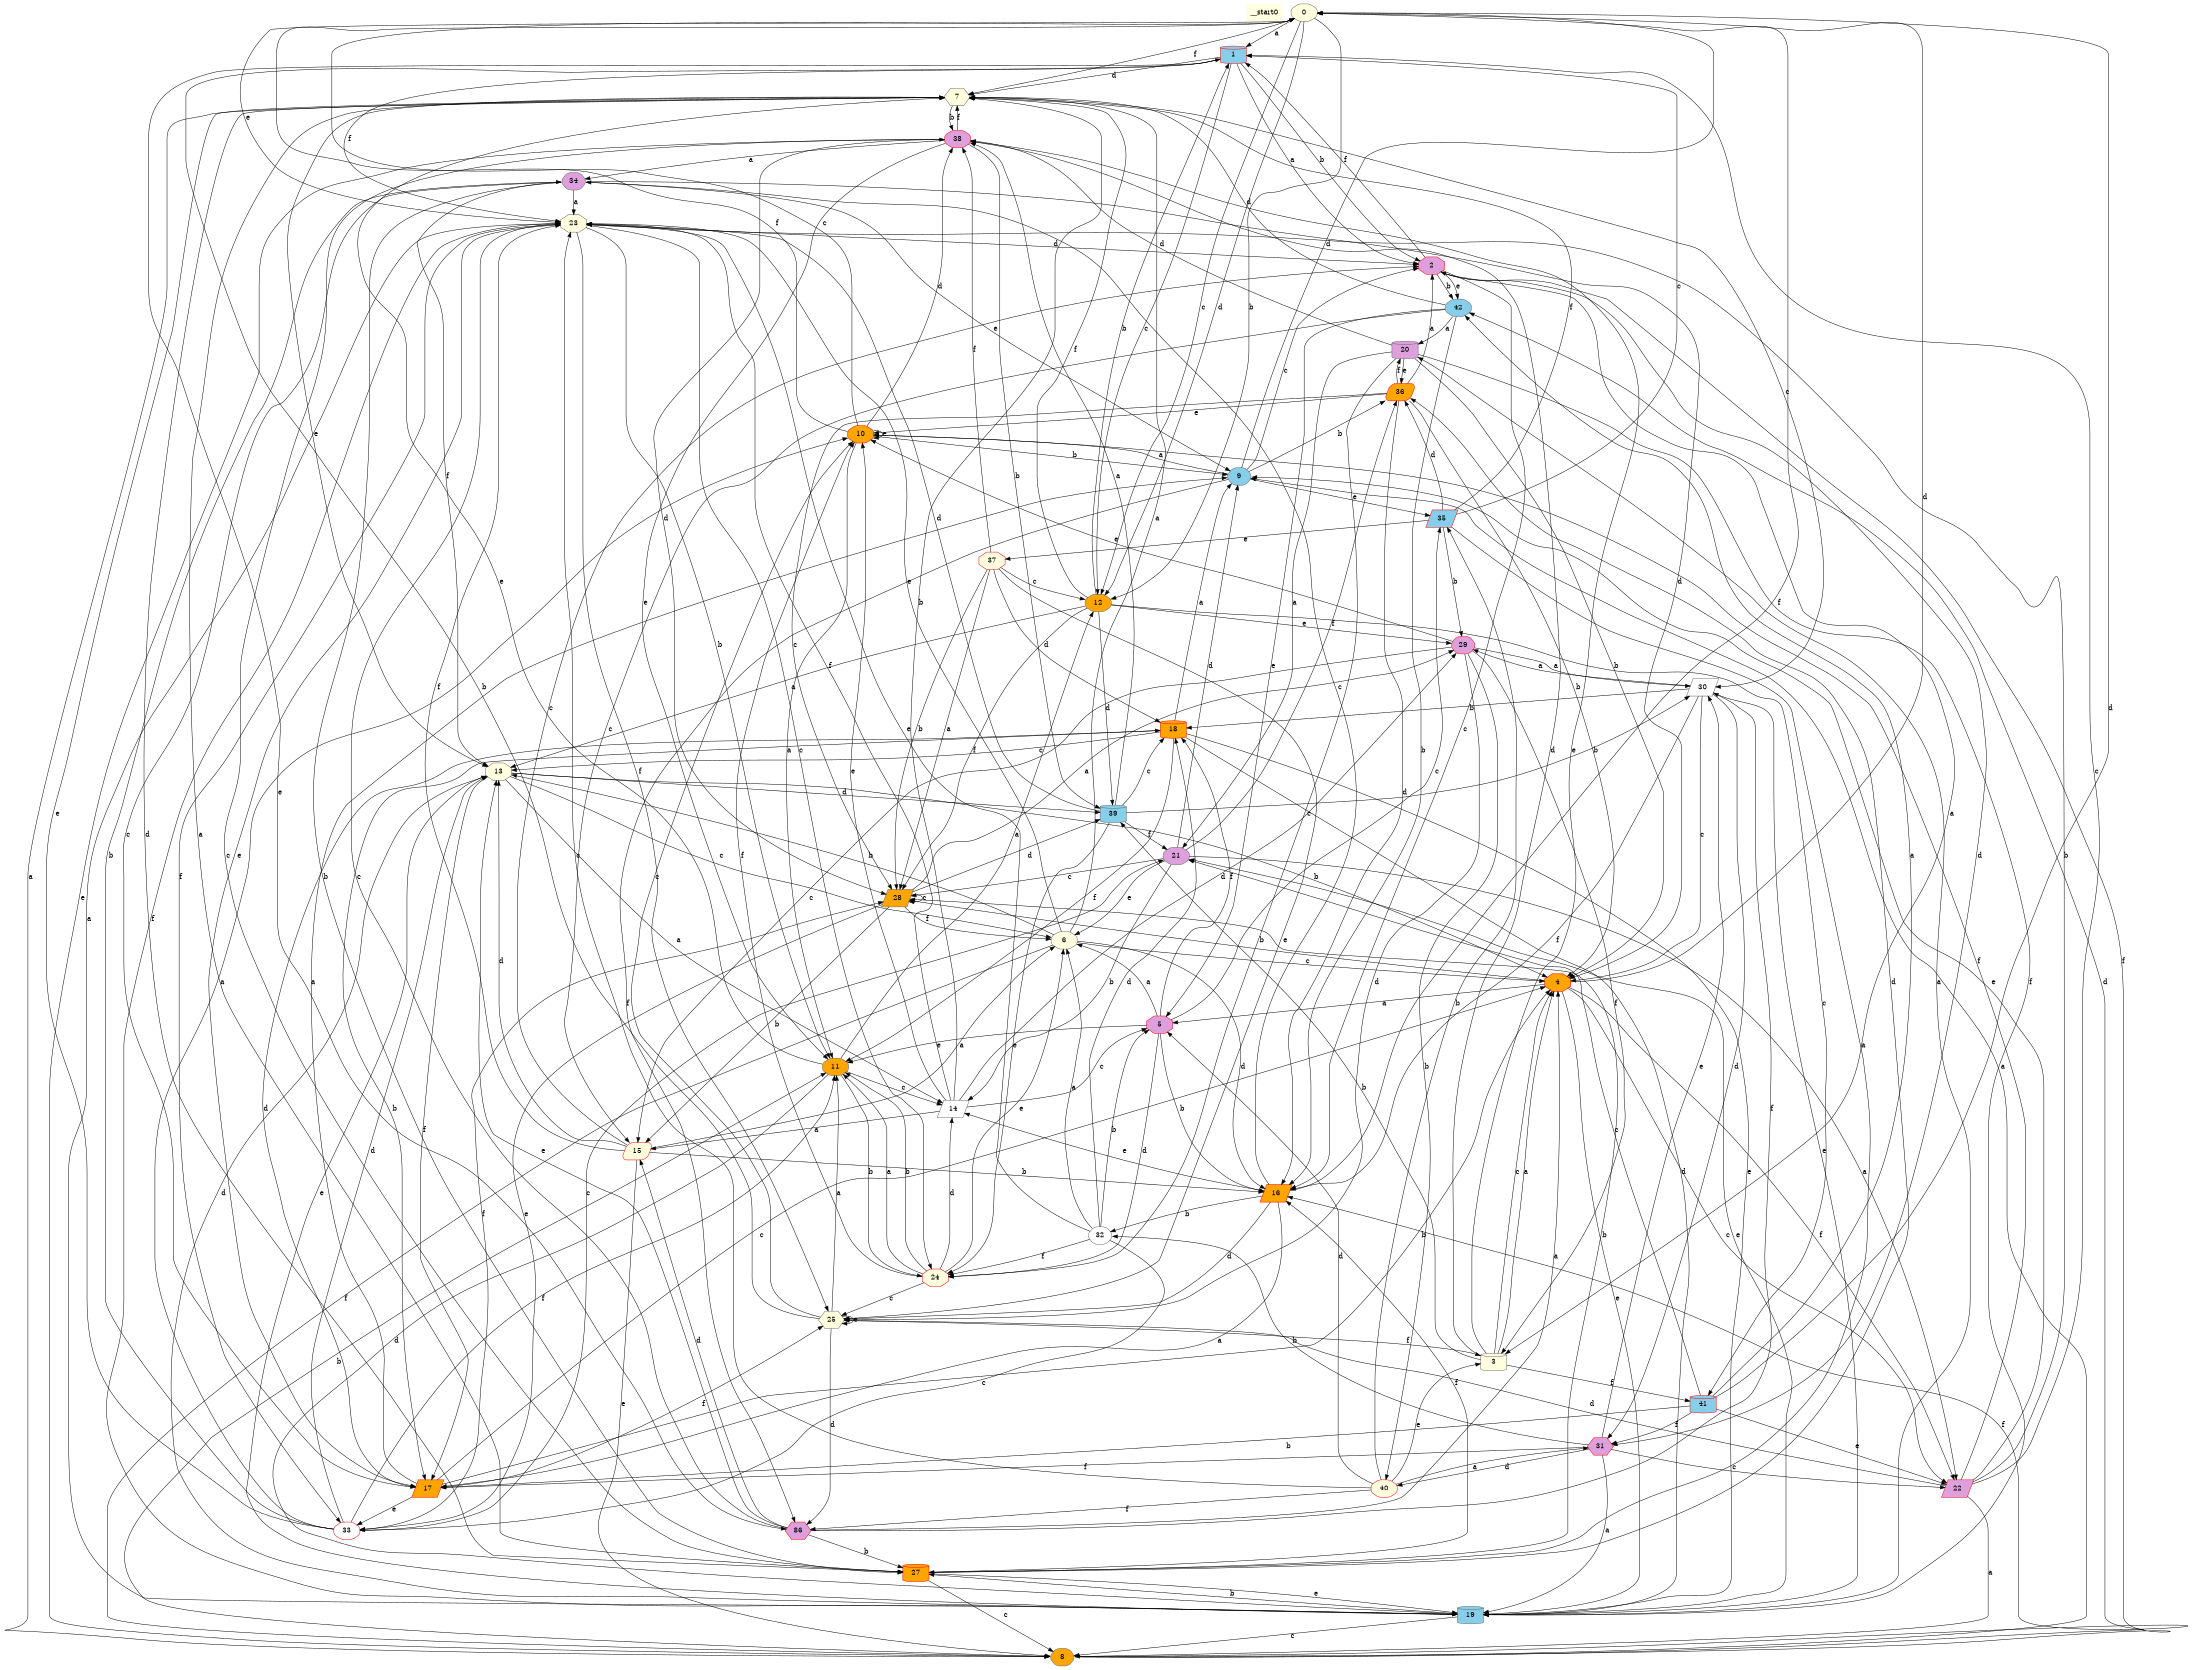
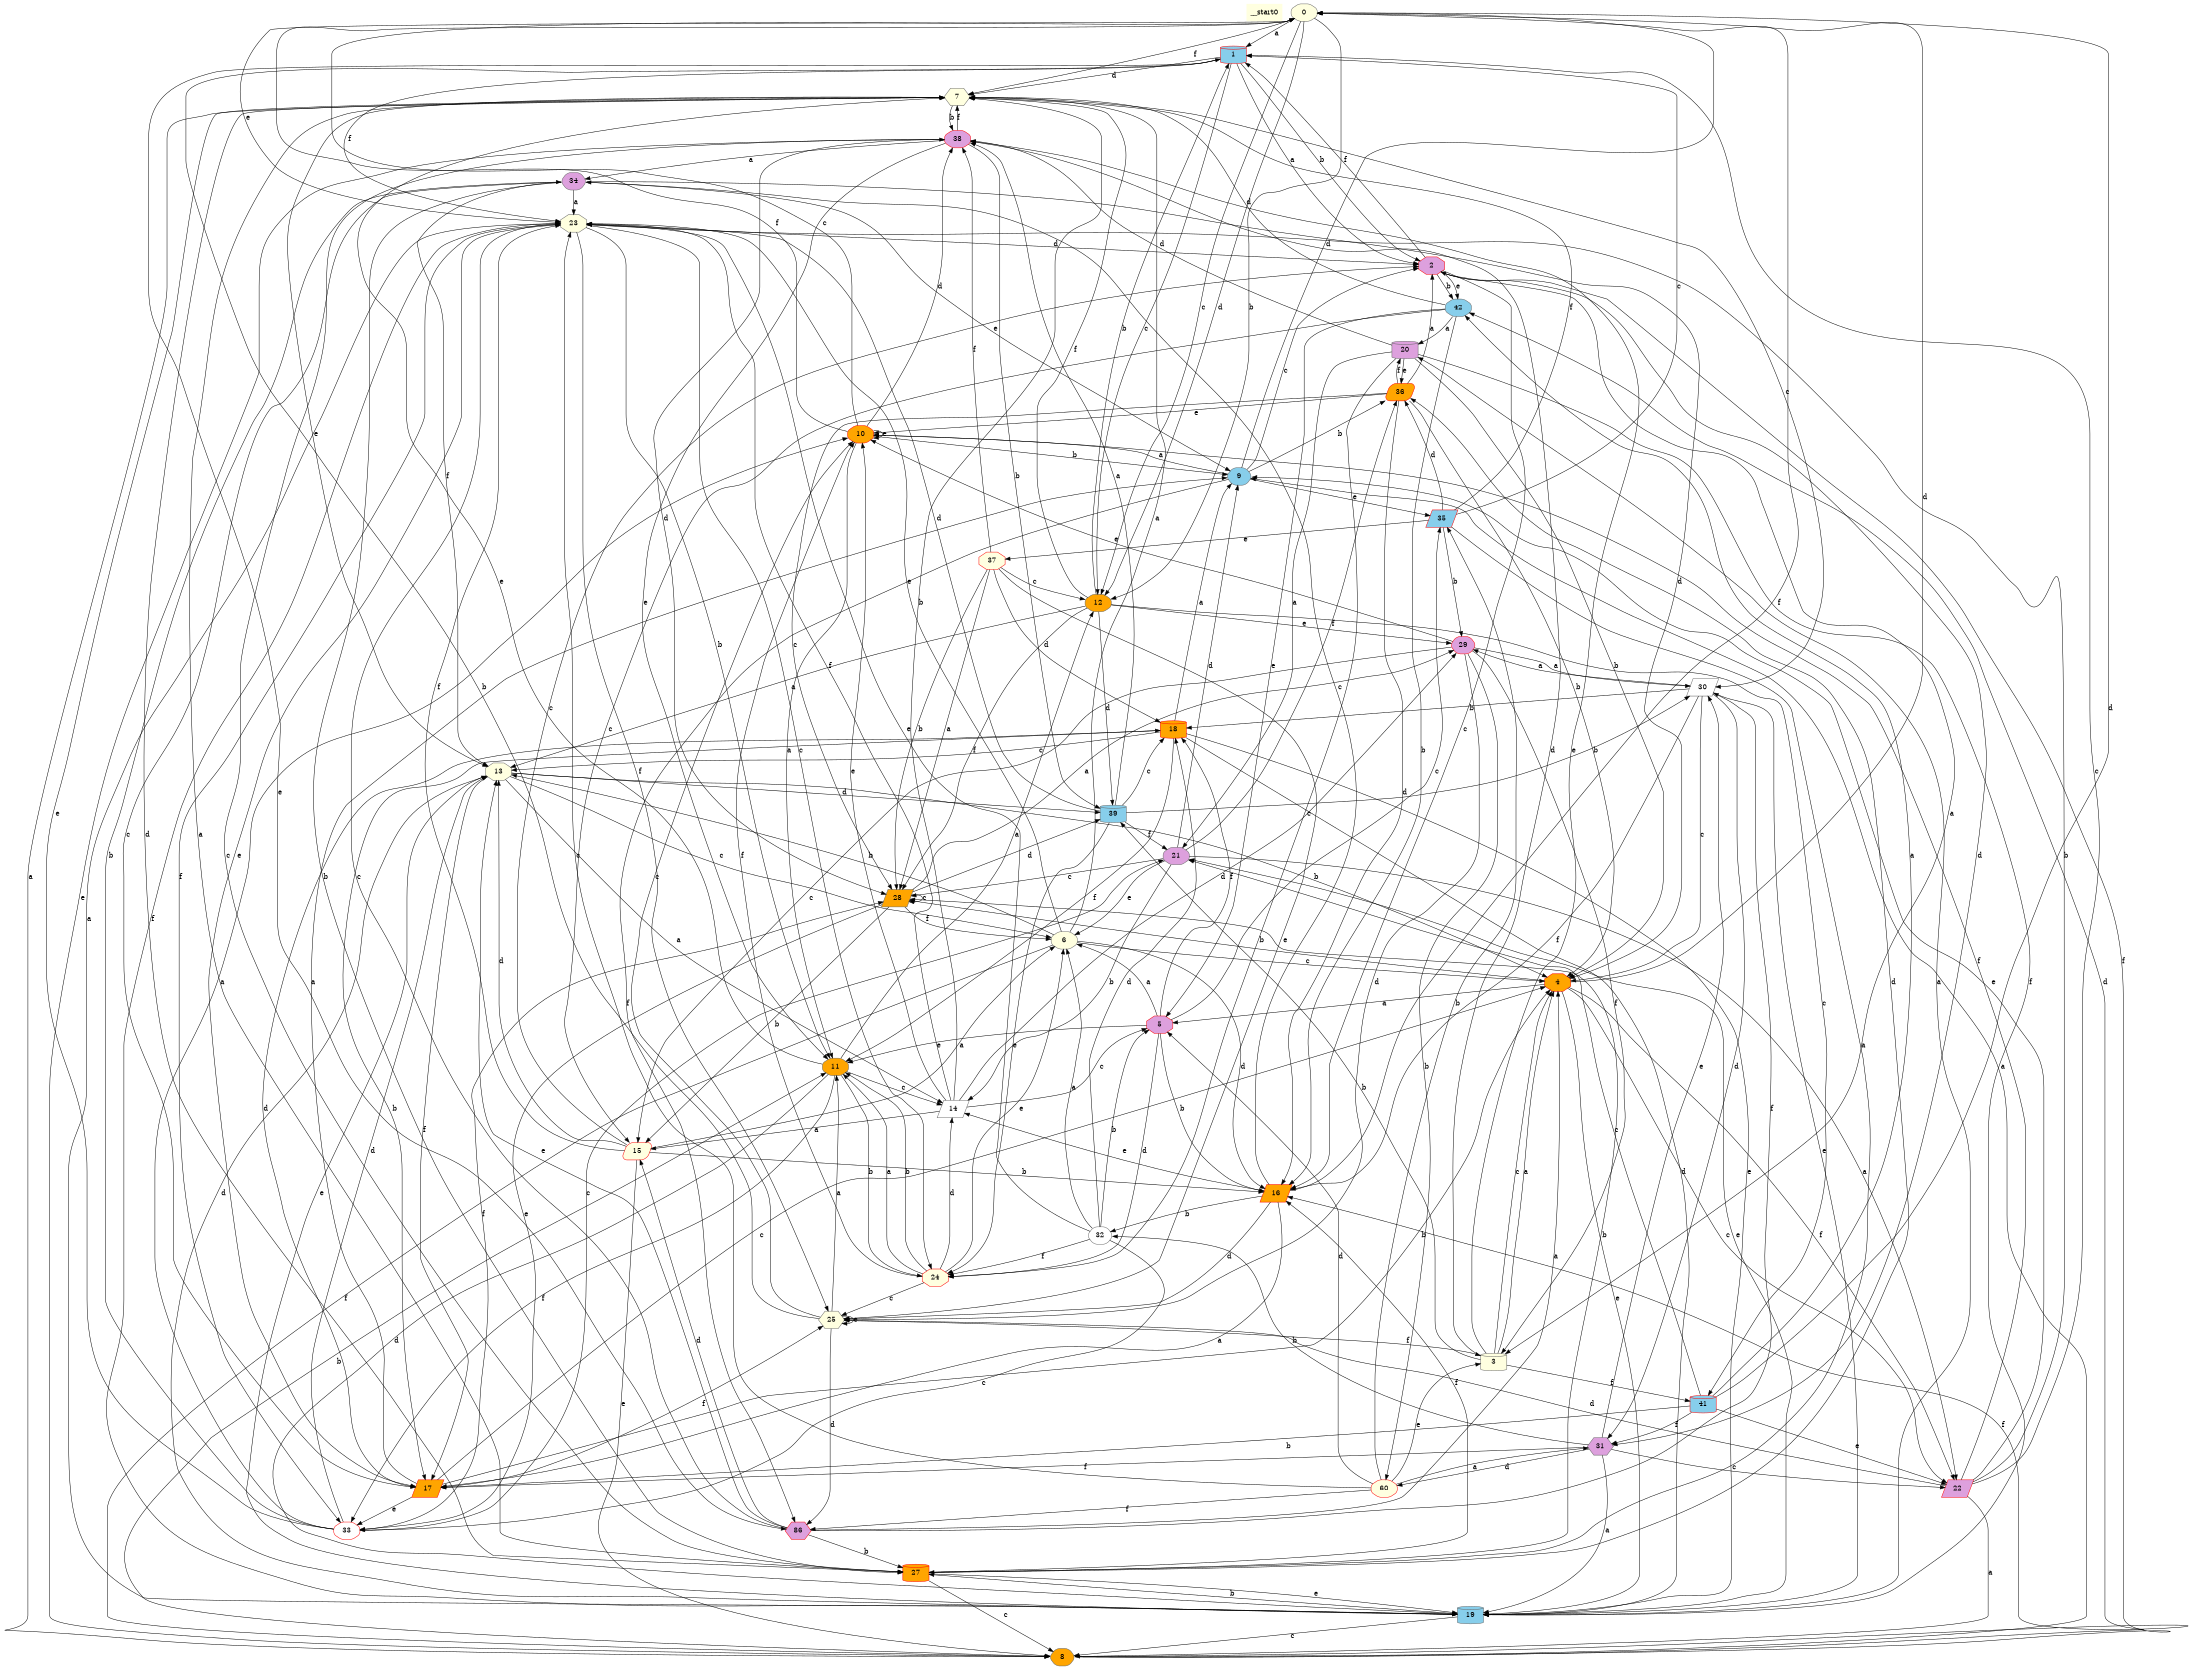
edge "33" -> "11": reversed
node "31": color red -> gray40
node "40": label "40" -> "60"
